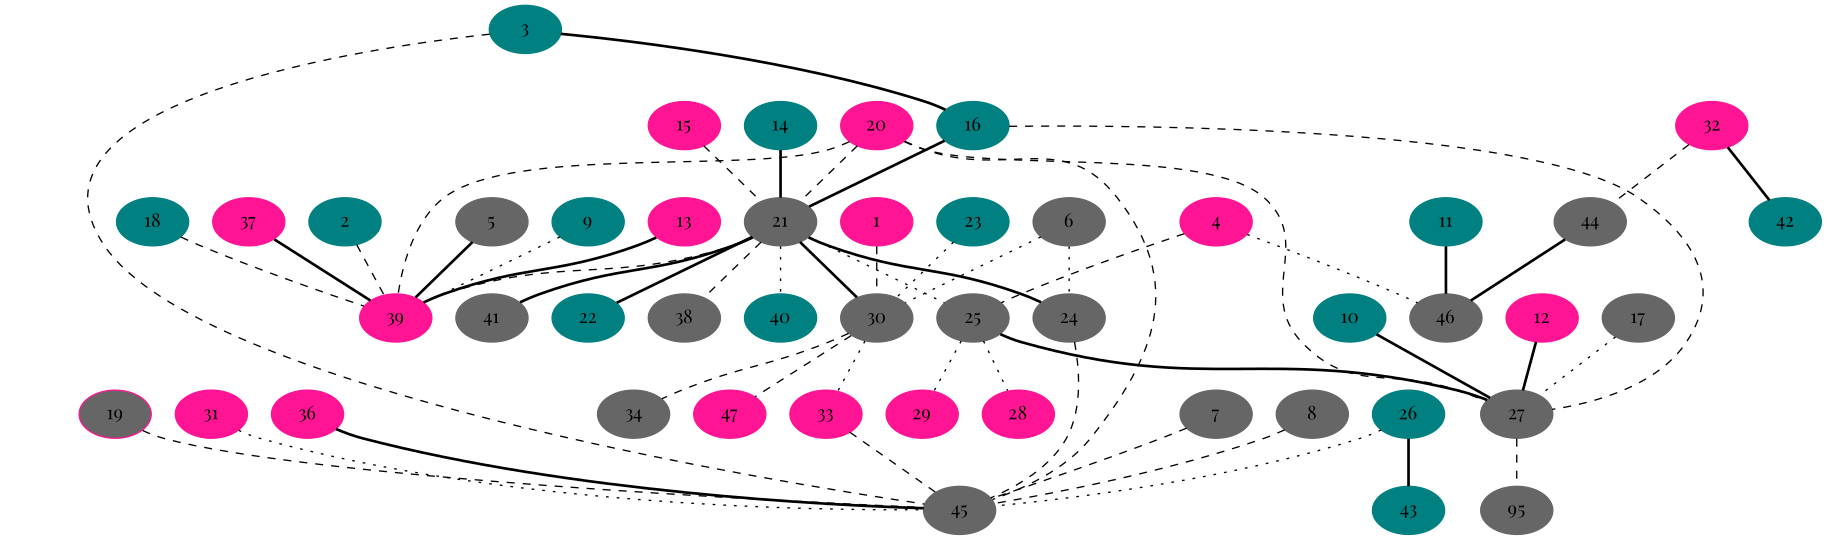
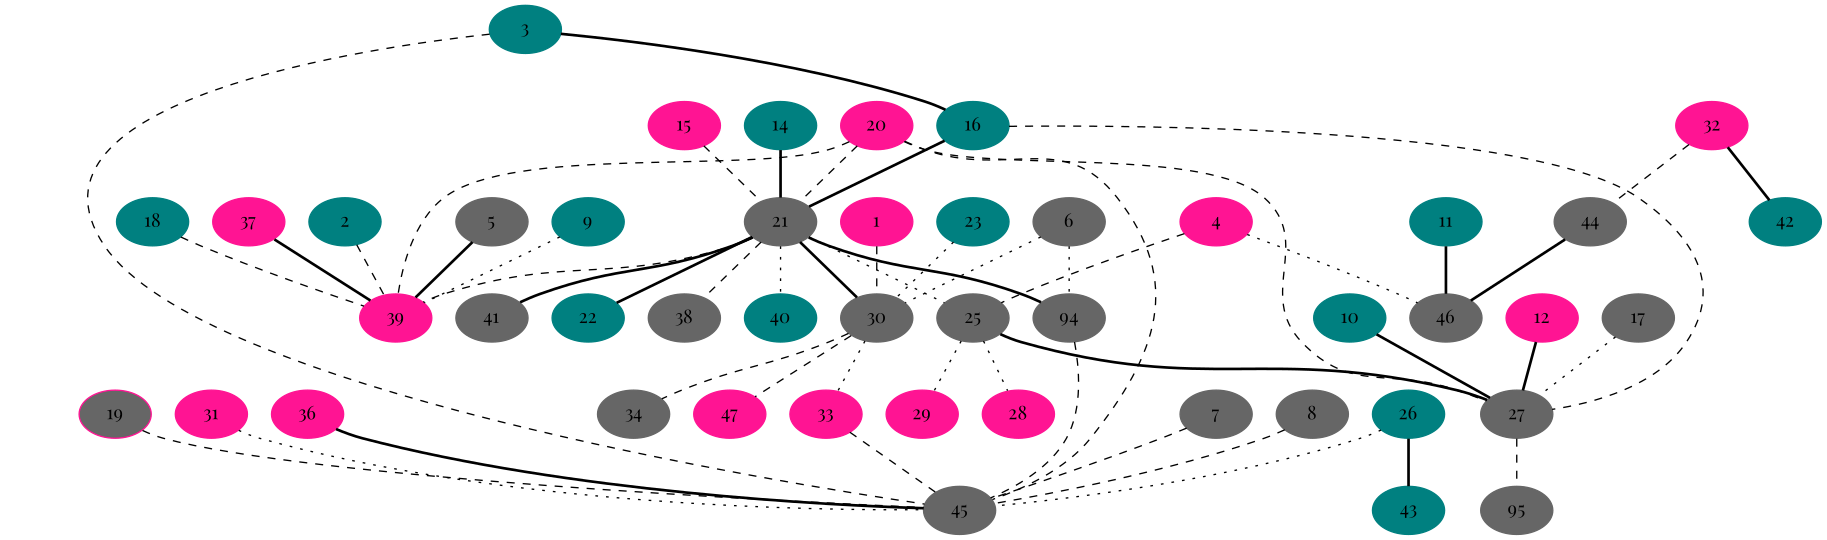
node "13": removed
node "24": label "24" -> "94"
